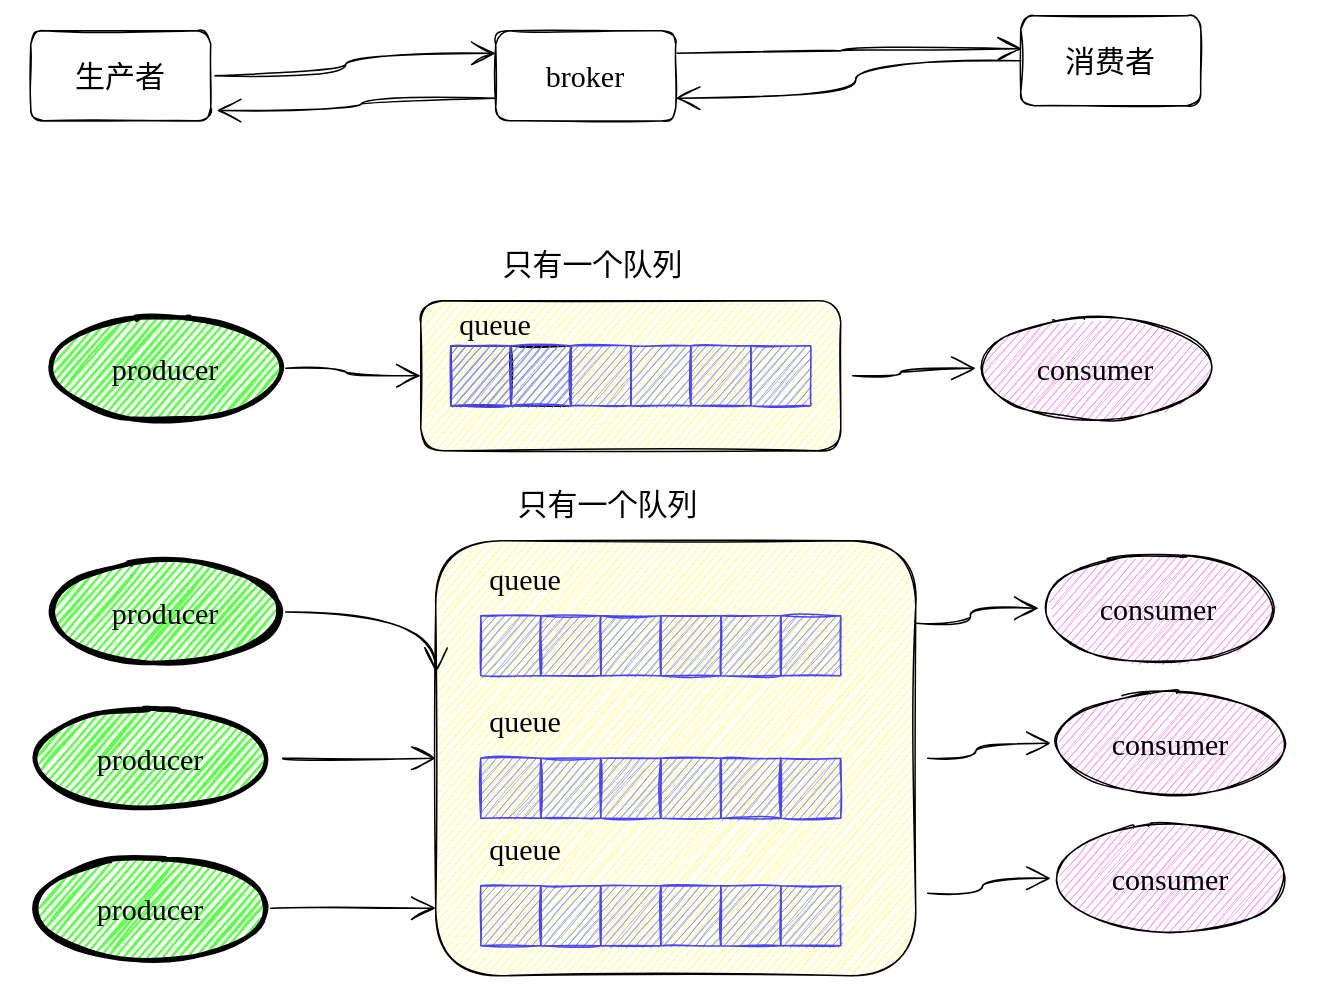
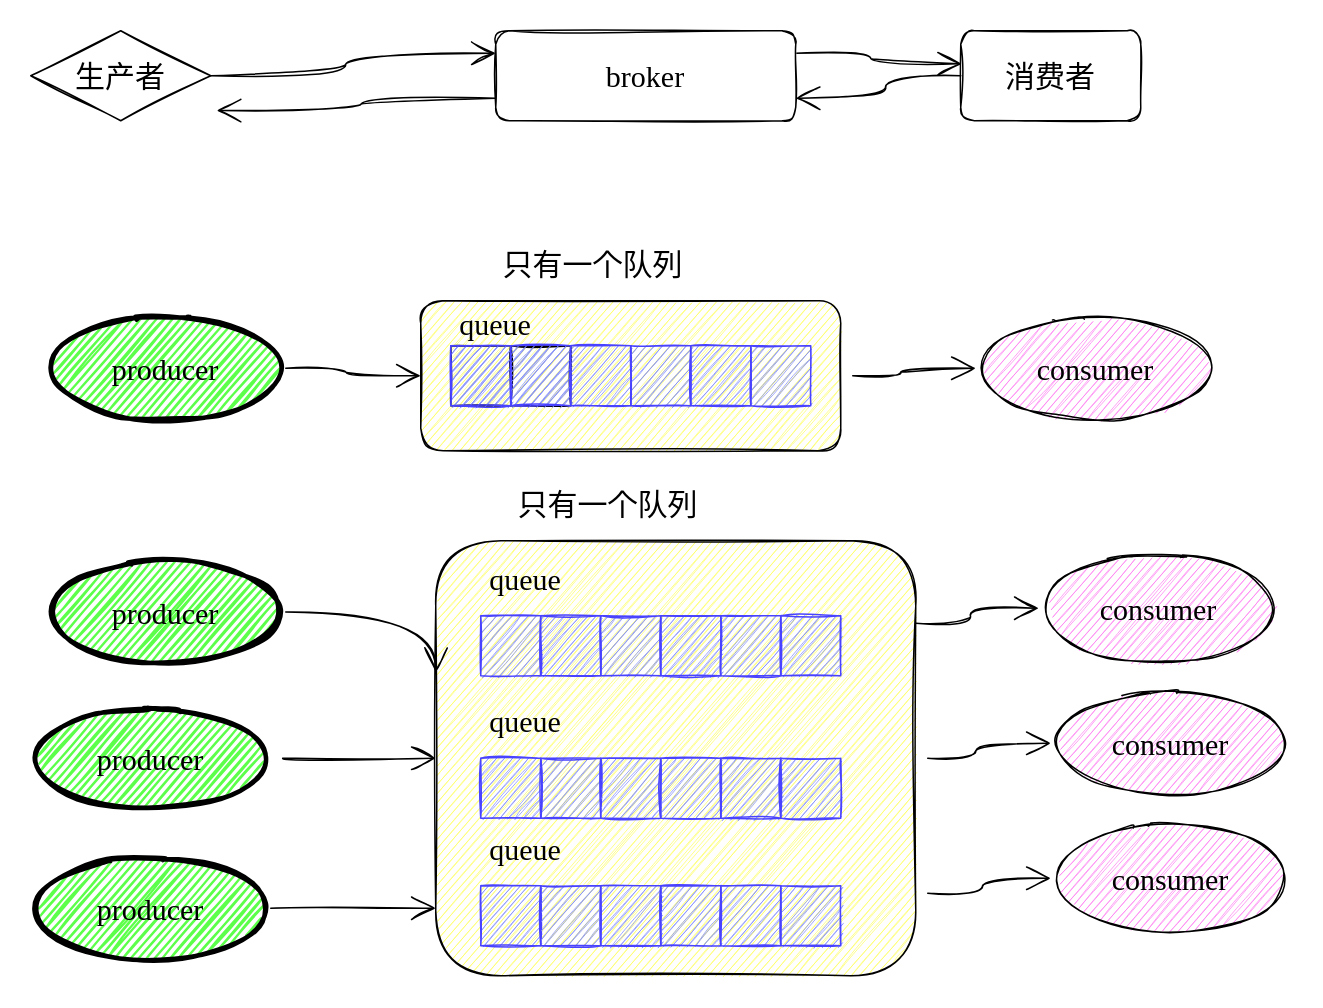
node "消费者": moved (1111, 61) -> (1051, 76)
node "生产者": shape rounded rectangle -> diamond
node "broker": size 180x90 -> 300x90
